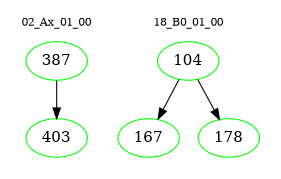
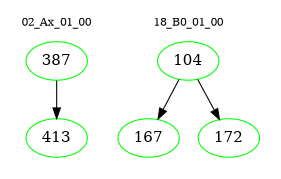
node "403": label "403" -> "413"
node "178": label "178" -> "172"
